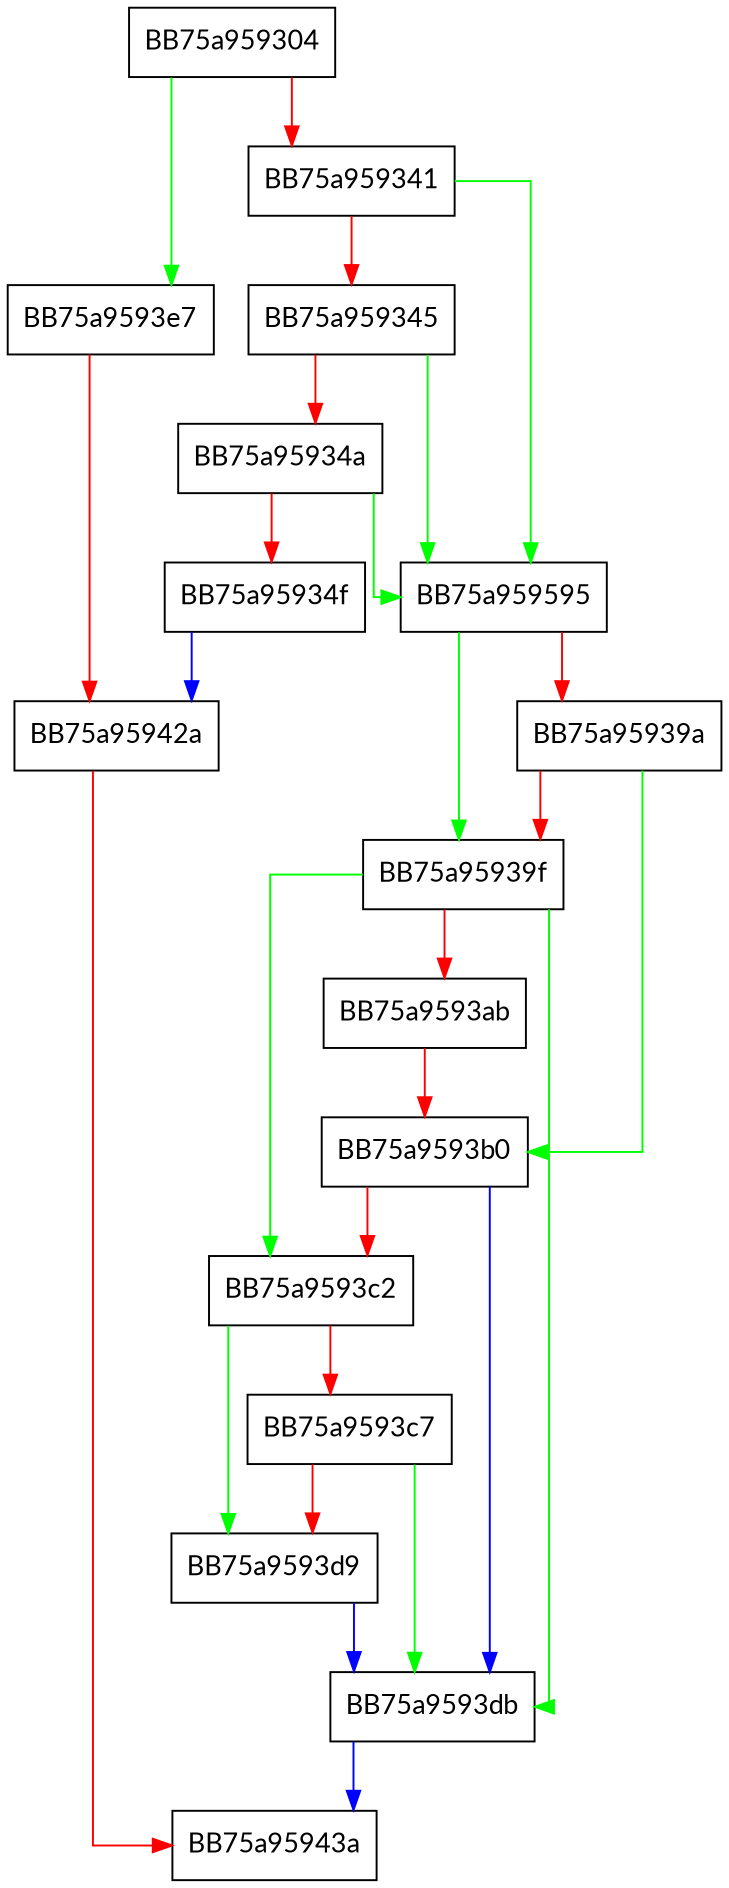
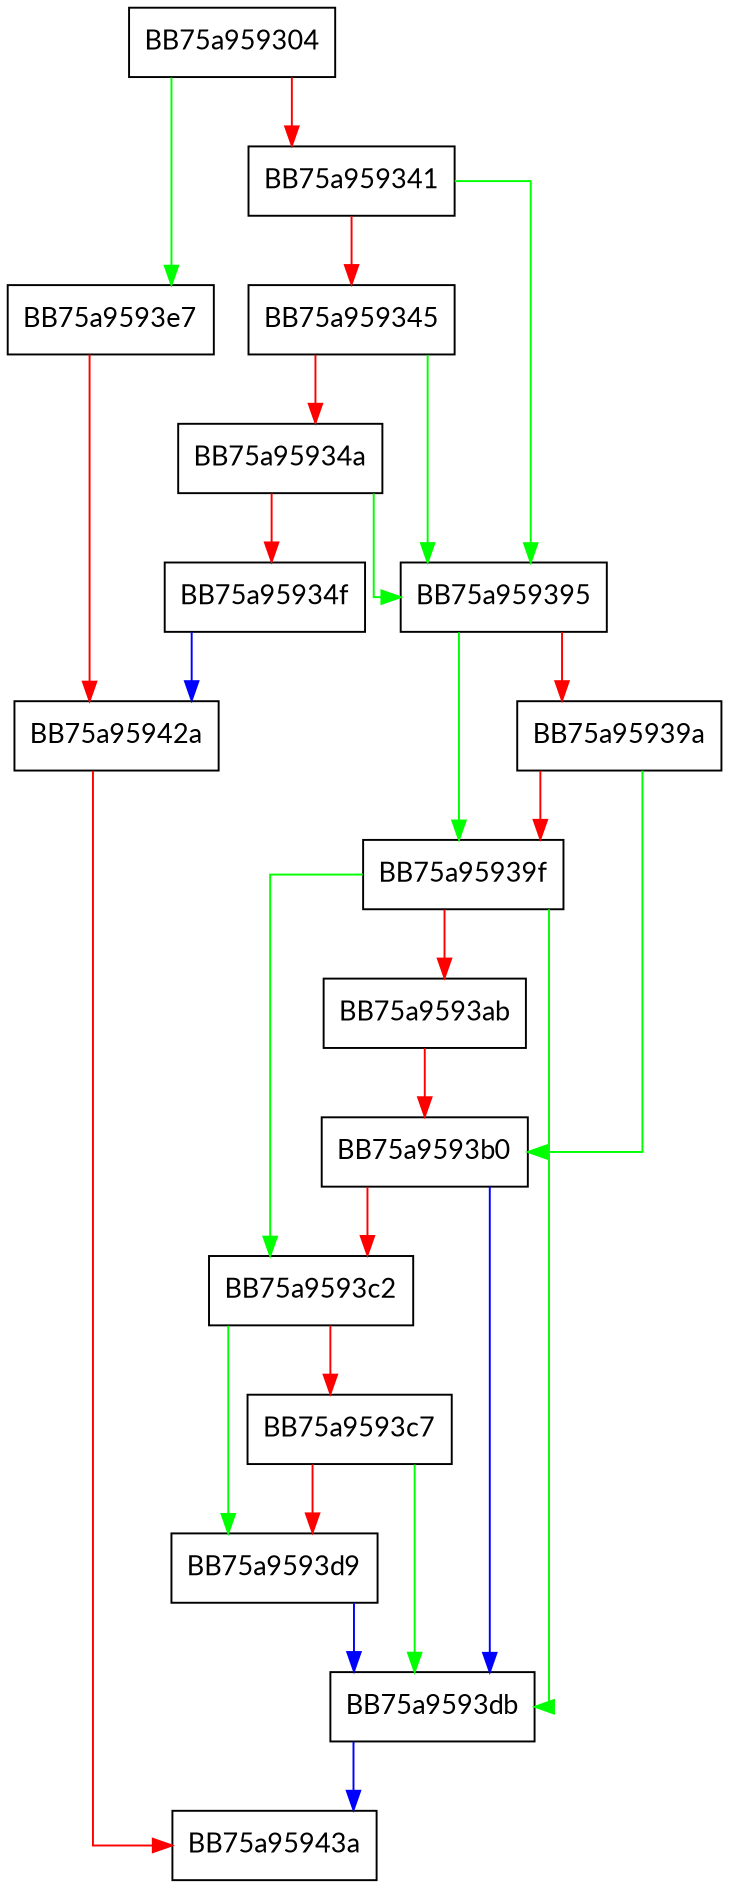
node "BB75a959595": label "BB75a959595" -> "BB75a959395"
